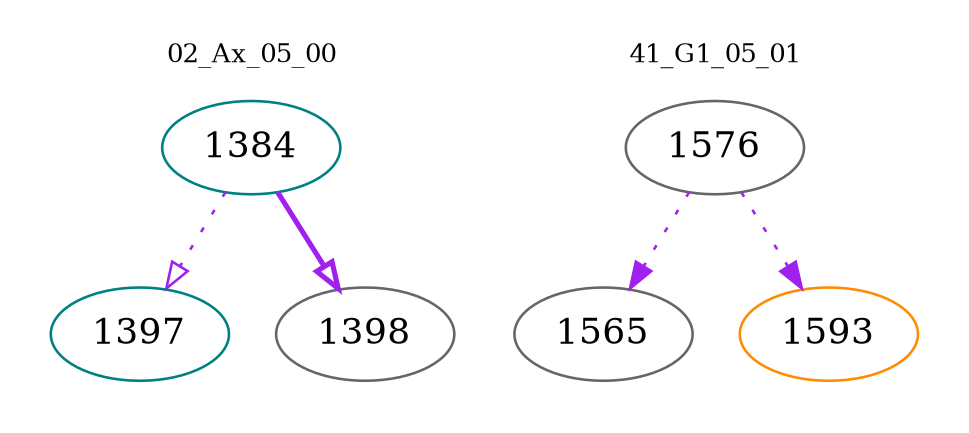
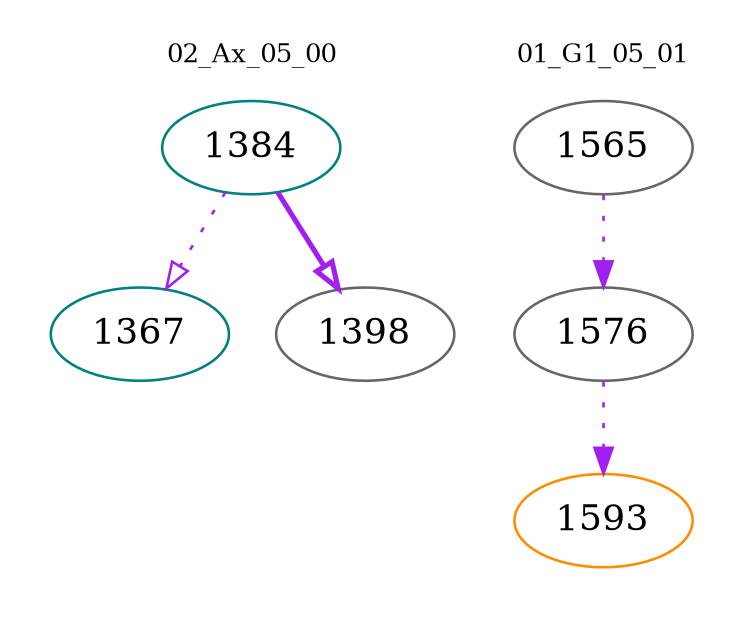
cluster "41_G1_05_01": label "41_G1_05_01" -> "01_G1_05_01"
edge "1576" -> "1565": reversed
node "1397": label "1397" -> "1367"
